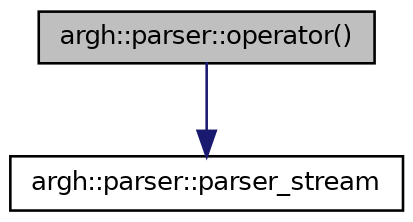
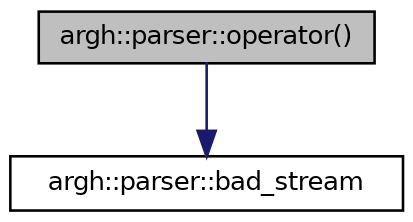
node "argh::parser::parser_stream": label "argh::parser::parser_stream" -> "argh::parser::bad_stream"
